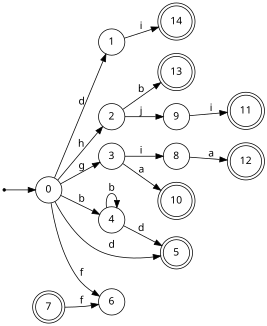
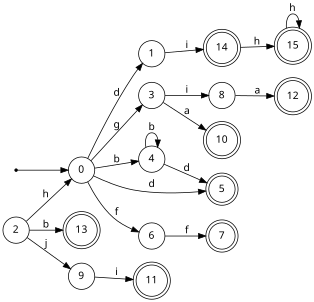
node "15": added
edge "0" -> "2": reversed
edge "7" -> "6": reversed
